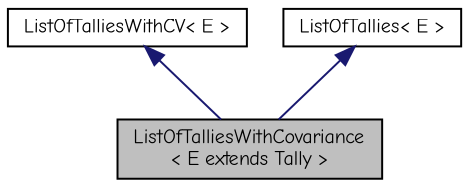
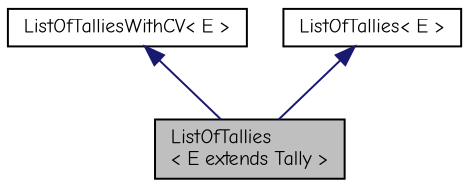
node "ListOfTalliesWithCovariance < E extends Tally >": label "ListOfTalliesWithCovariance < E extends Tally >" -> "ListOfTallies < E extends Tally >"
